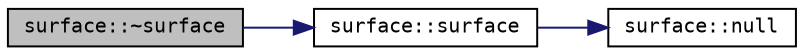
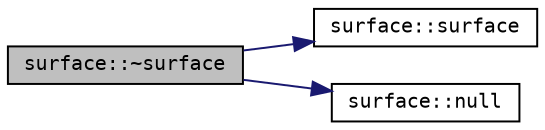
edge "surface::surface" -> "surface::null": now "surface::~surface" -> "surface::null"
